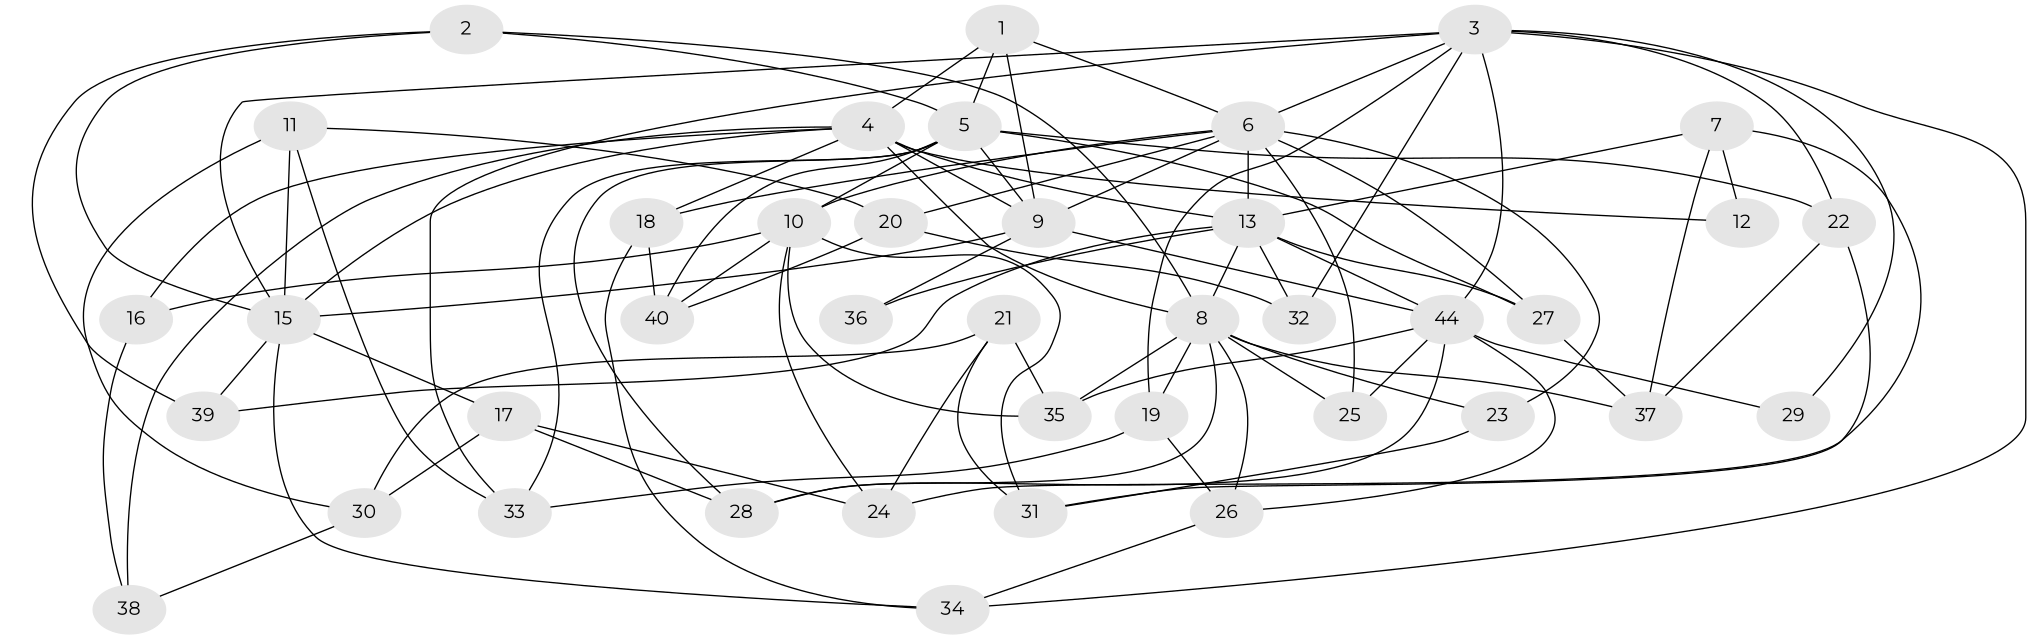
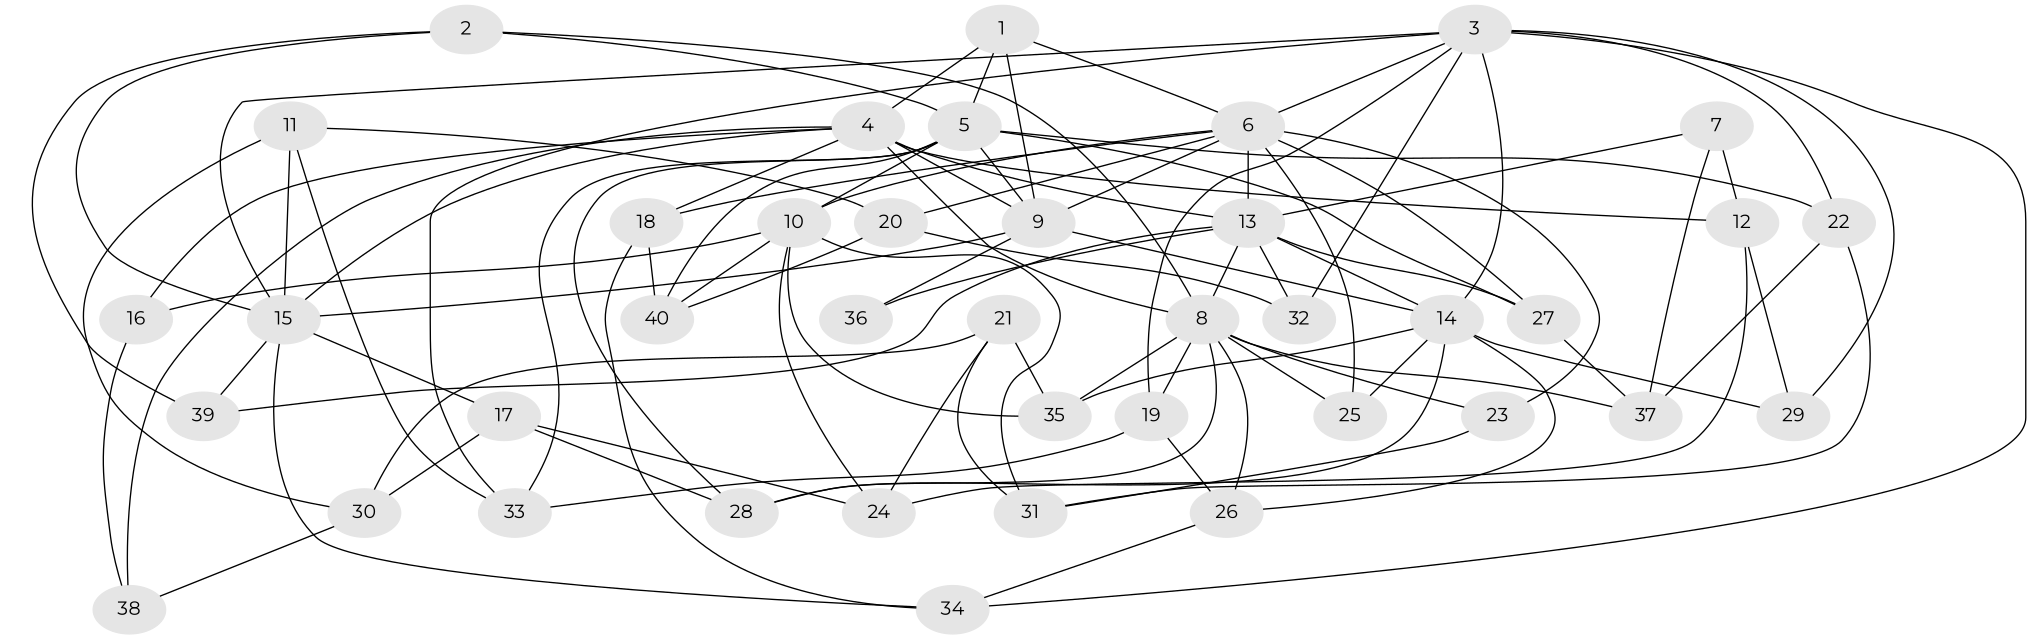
node "44": label "44" -> "14"
edge "12" -- "29": added
edge "7" -- "24": now "12" -- "24"
